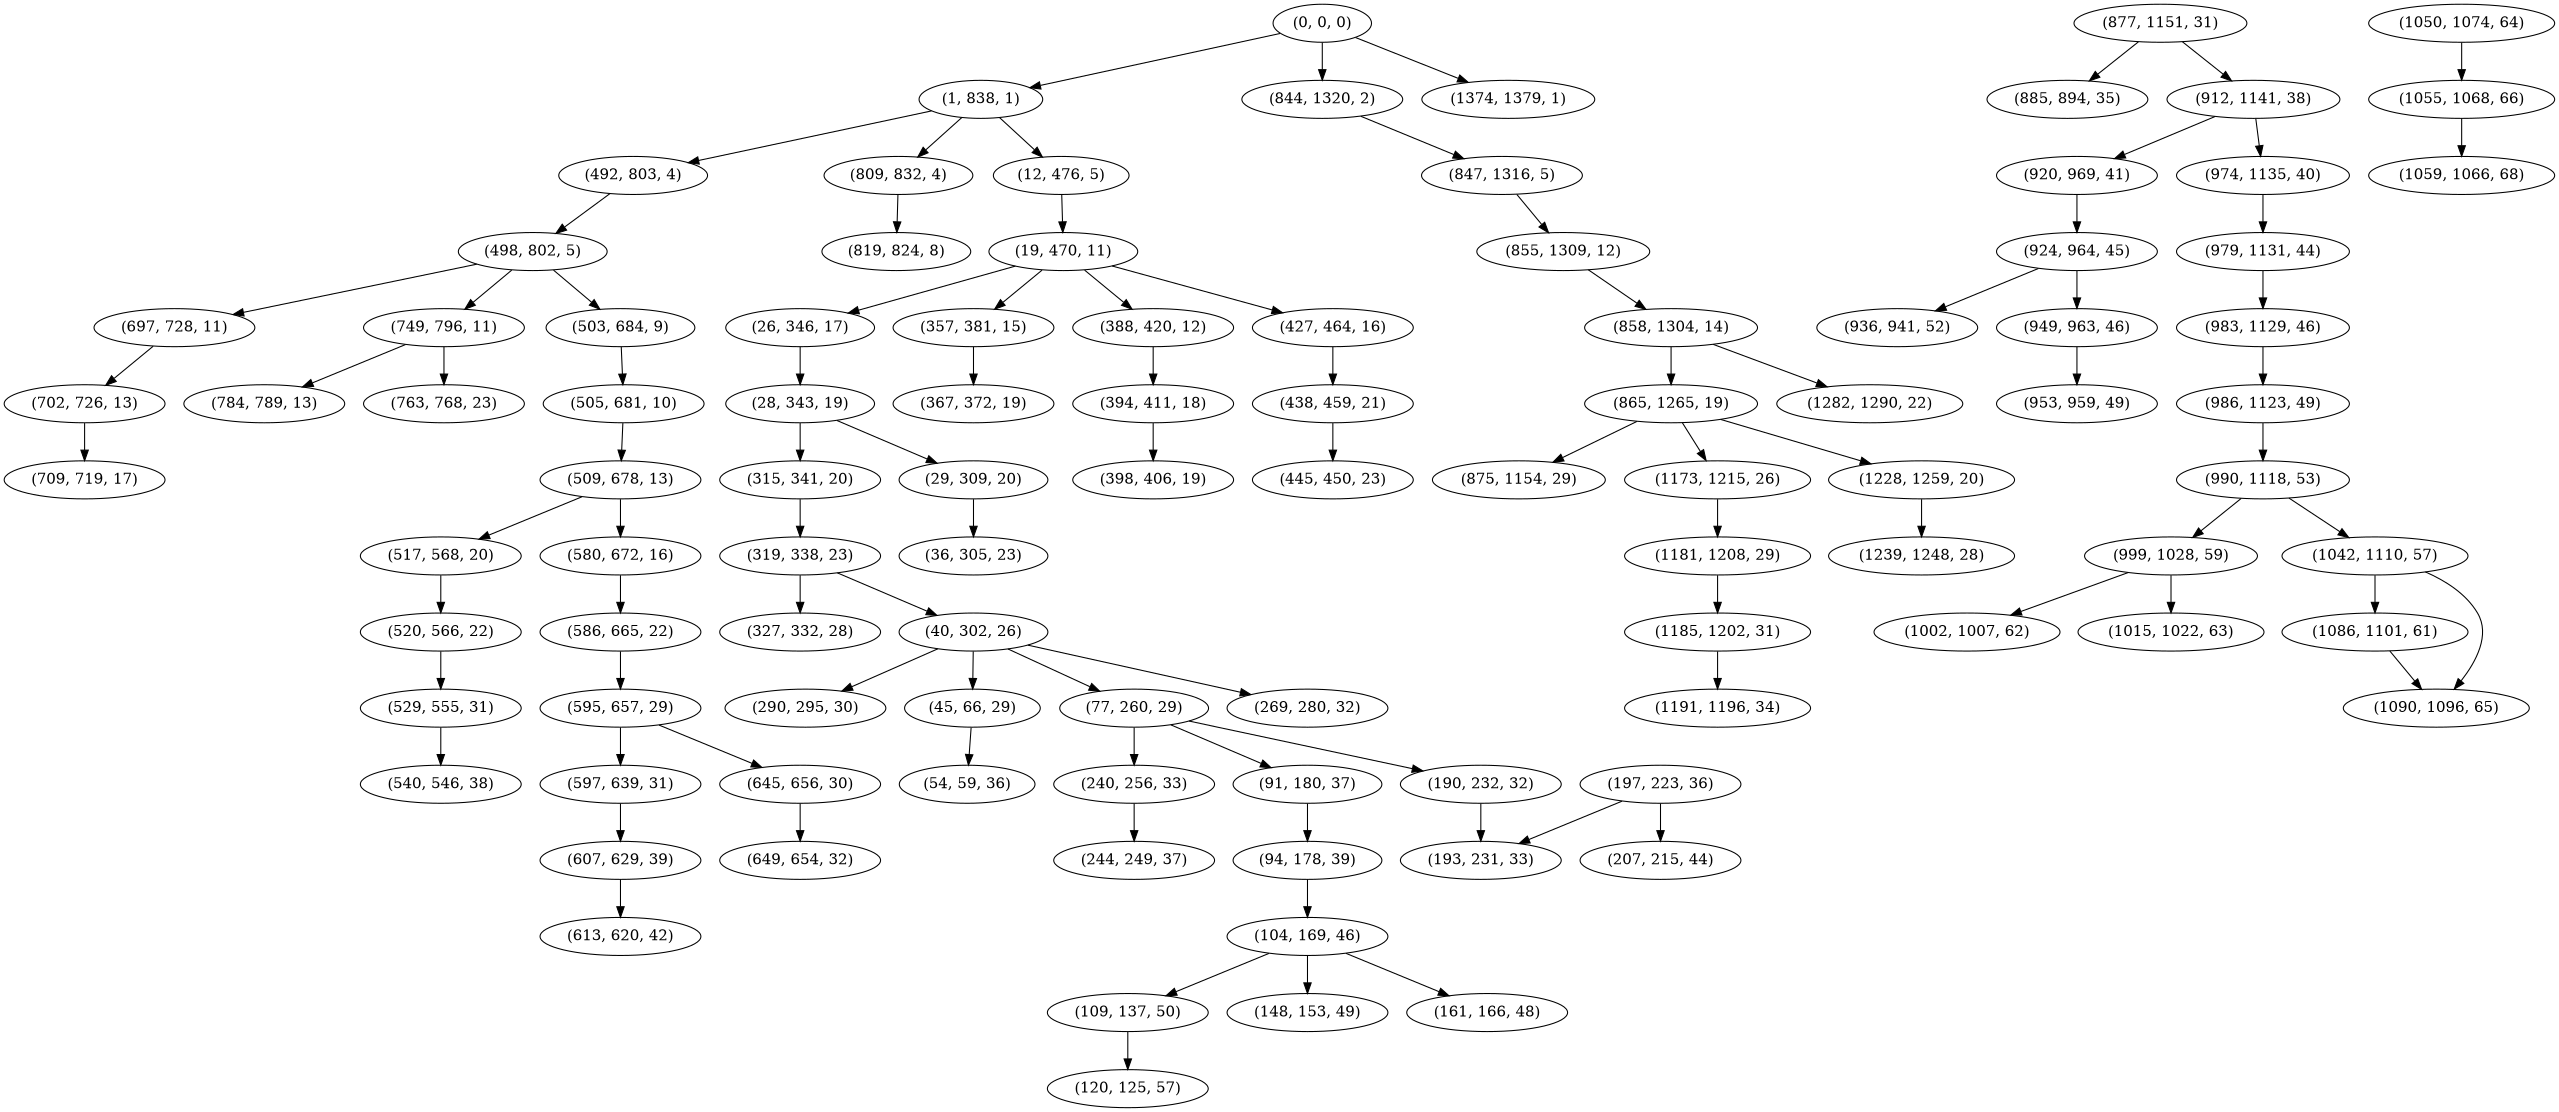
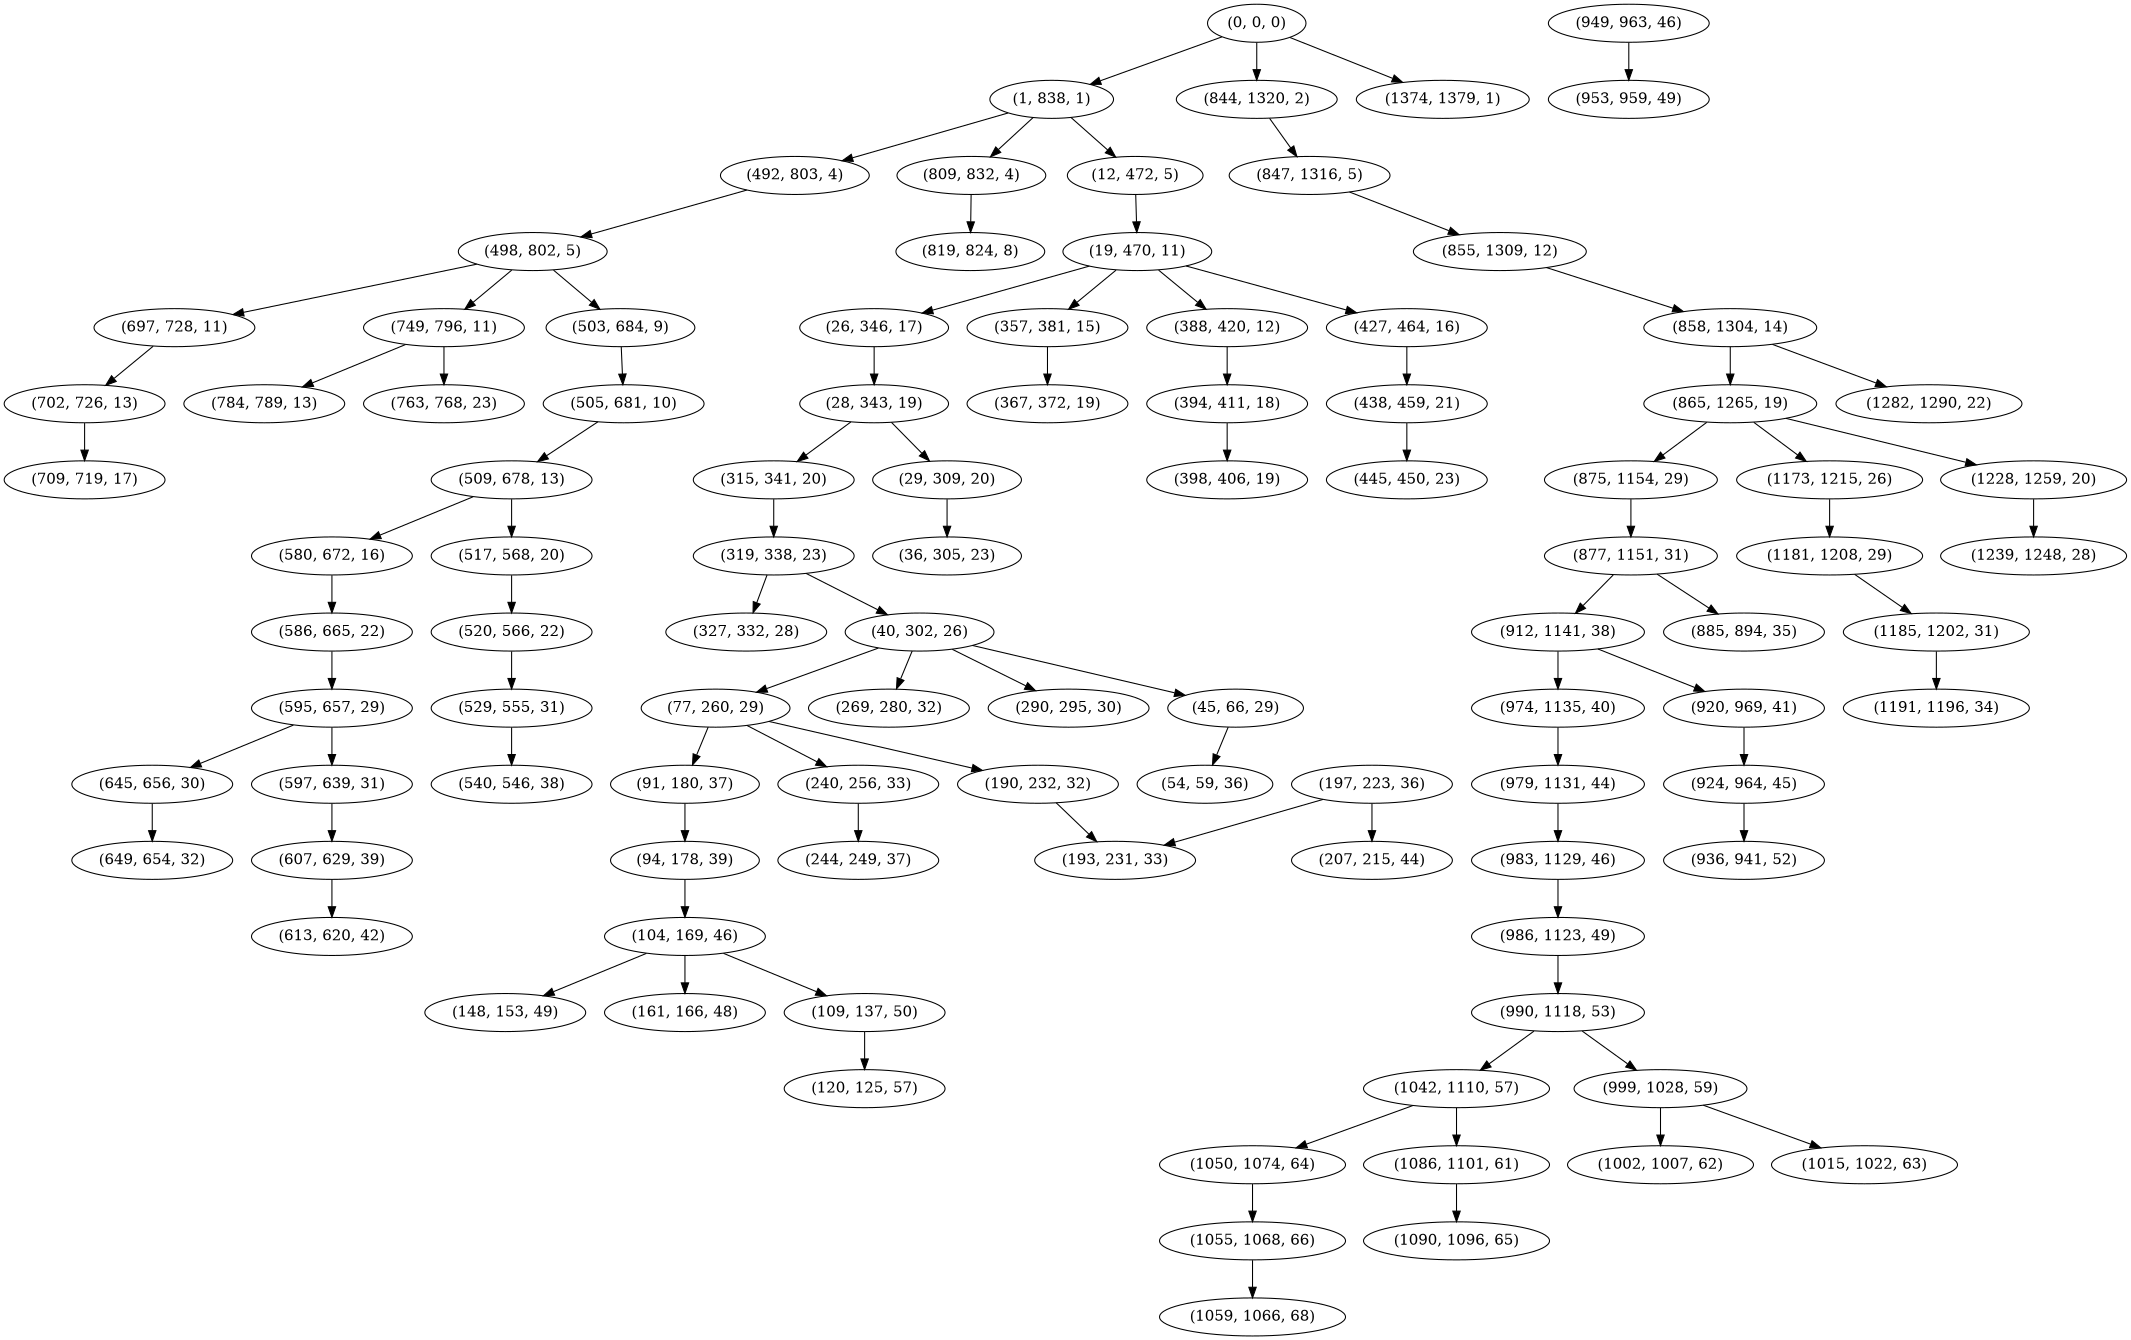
node "(12, 476, 5)": label "(12, 476, 5)" -> "(12, 472, 5)"
edge "(924, 964, 45)" -> "(949, 963, 46)": removed
edge "(875, 1154, 29)" -> "(877, 1151, 31)": added
edge "(1042, 1110, 57)" -> "(1090, 1096, 65)": now "(1042, 1110, 57)" -> "(1050, 1074, 64)"
